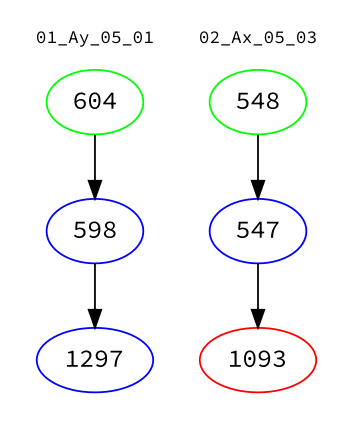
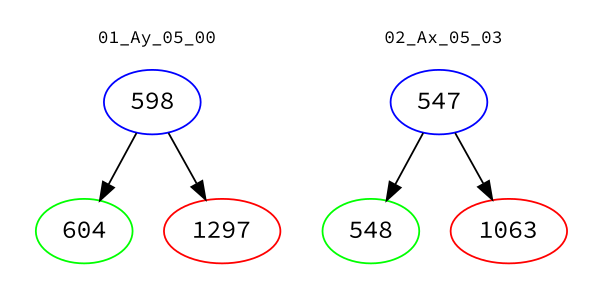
cluster "01_Ay_05_01": label "01_Ay_05_01" -> "01_Ay_05_00"
edge "604" -> "598": reversed
edge "548" -> "547": reversed
node "1297": color blue -> red
node "1093": label "1093" -> "1063"
